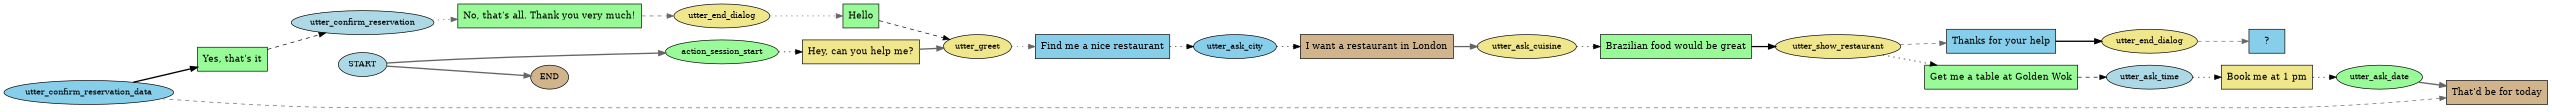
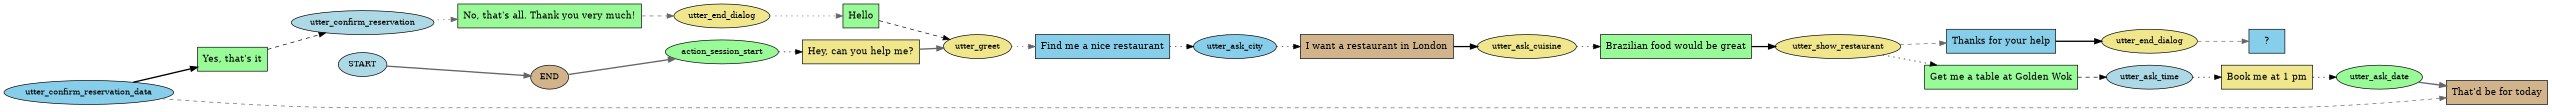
edge "I want a restaurant in London" -> "utter_ask_cuisine": color gray40 -> black
edge "START" -> "action_session_start": now "END" -> "action_session_start"
